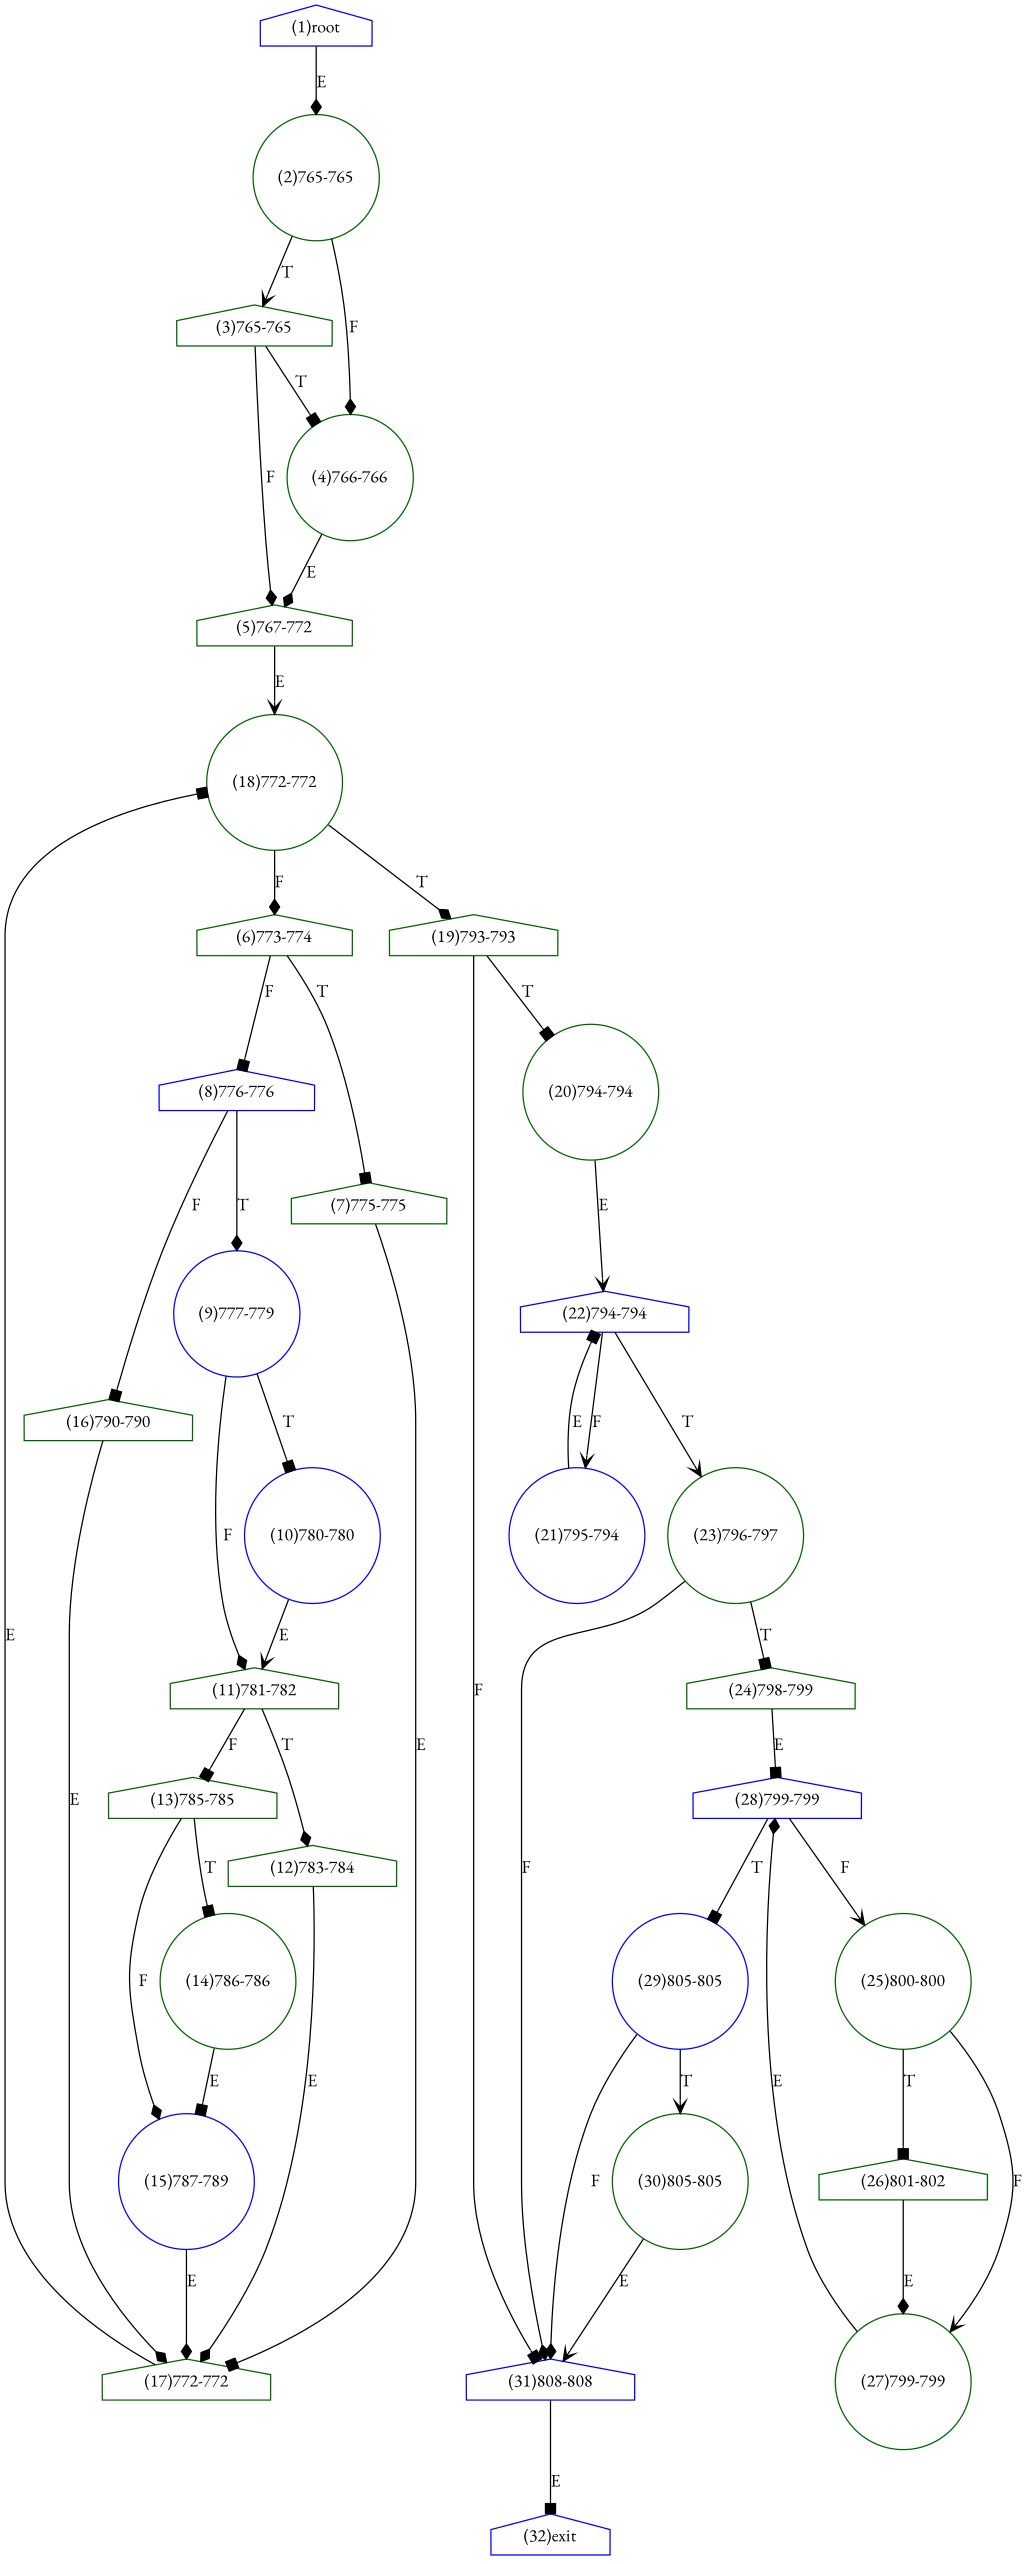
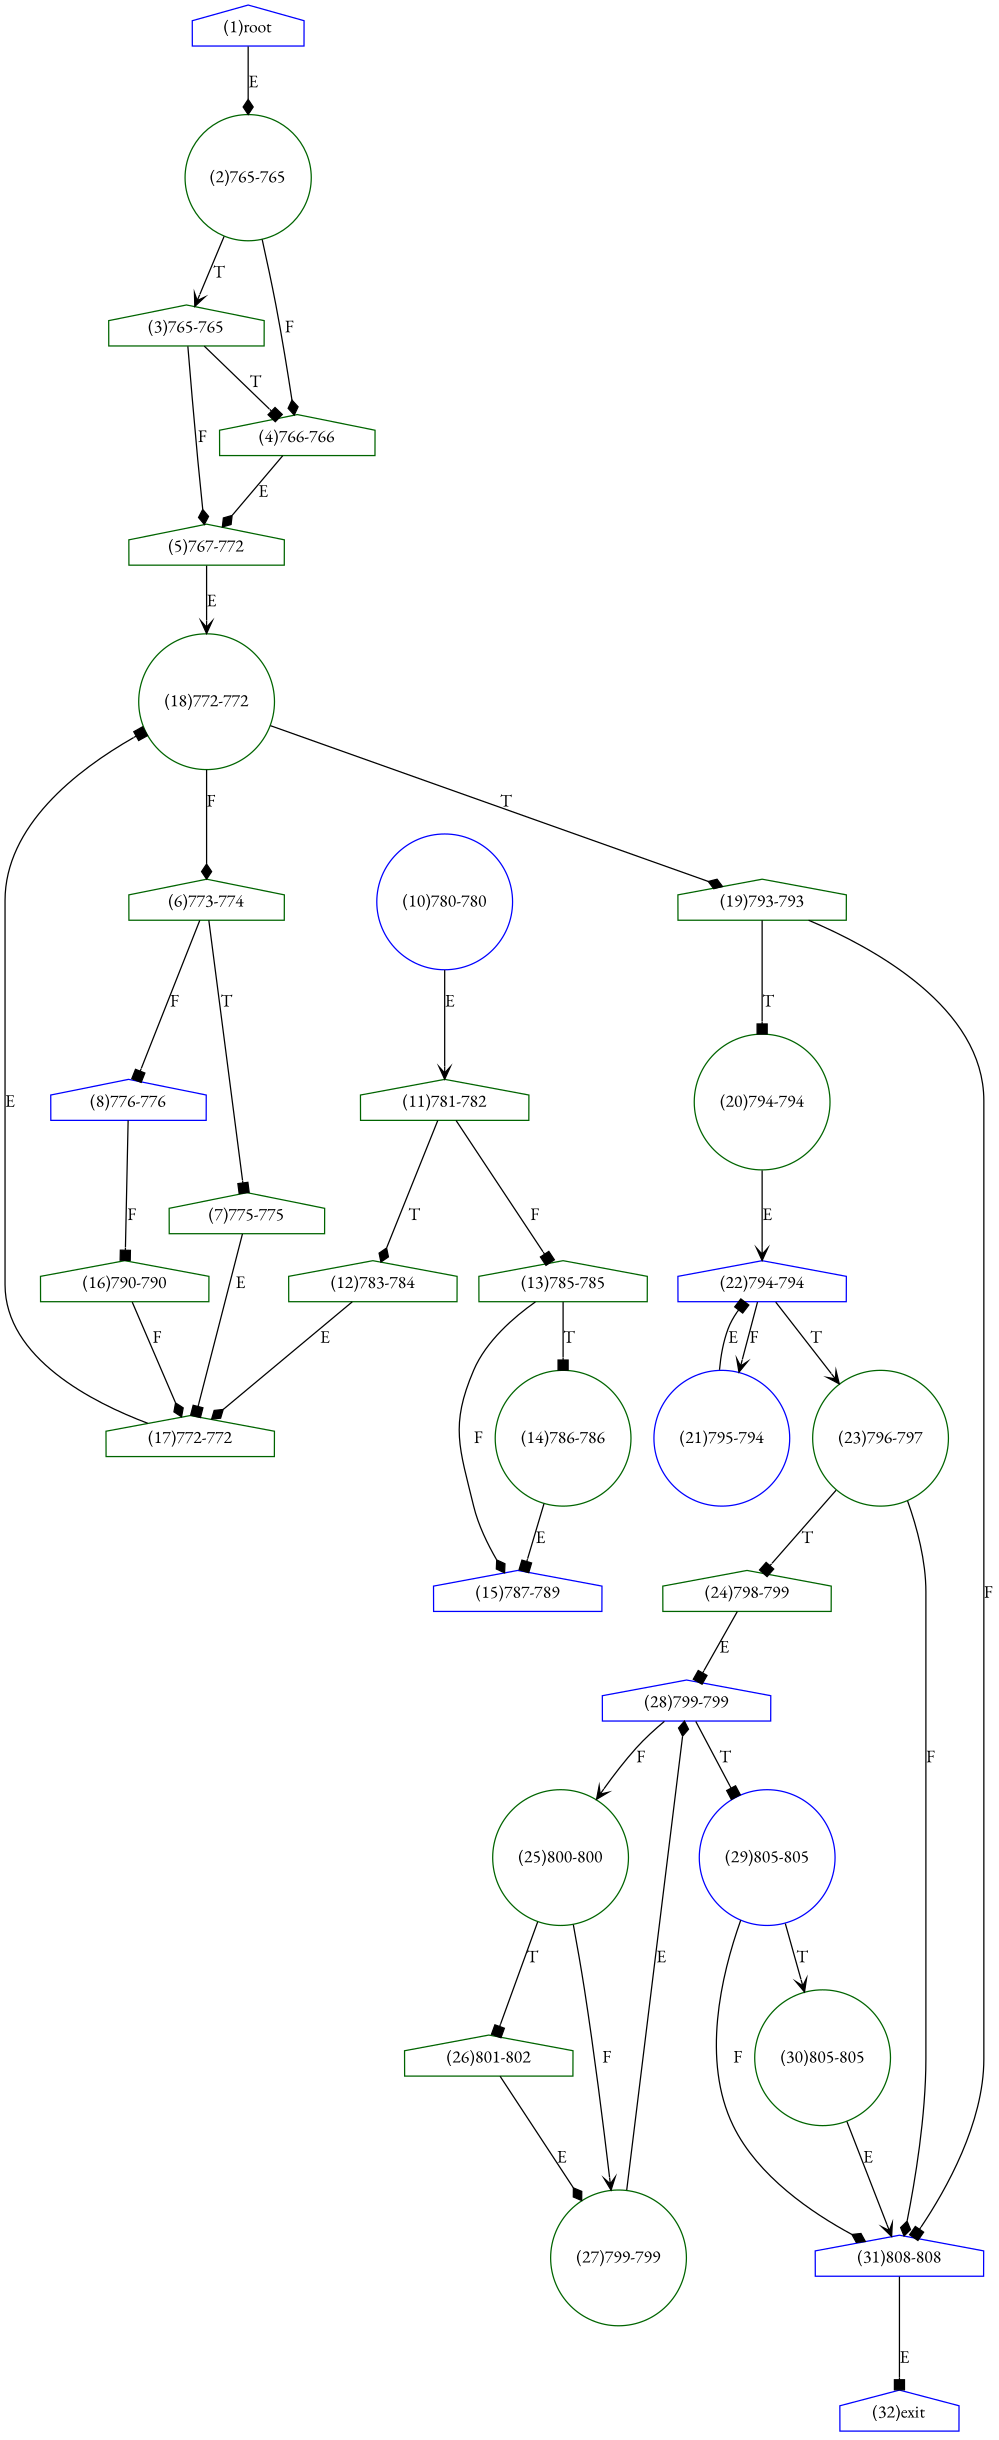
node "(4)766-766": shape circle -> house
node "(9)777-779": removed
edge "(16)790-790" -> "(17)772-772": label "E" -> "F"
node "(15)787-789": shape circle -> house
edge "(15)787-789" -> "(17)772-772": removed, label "E"
